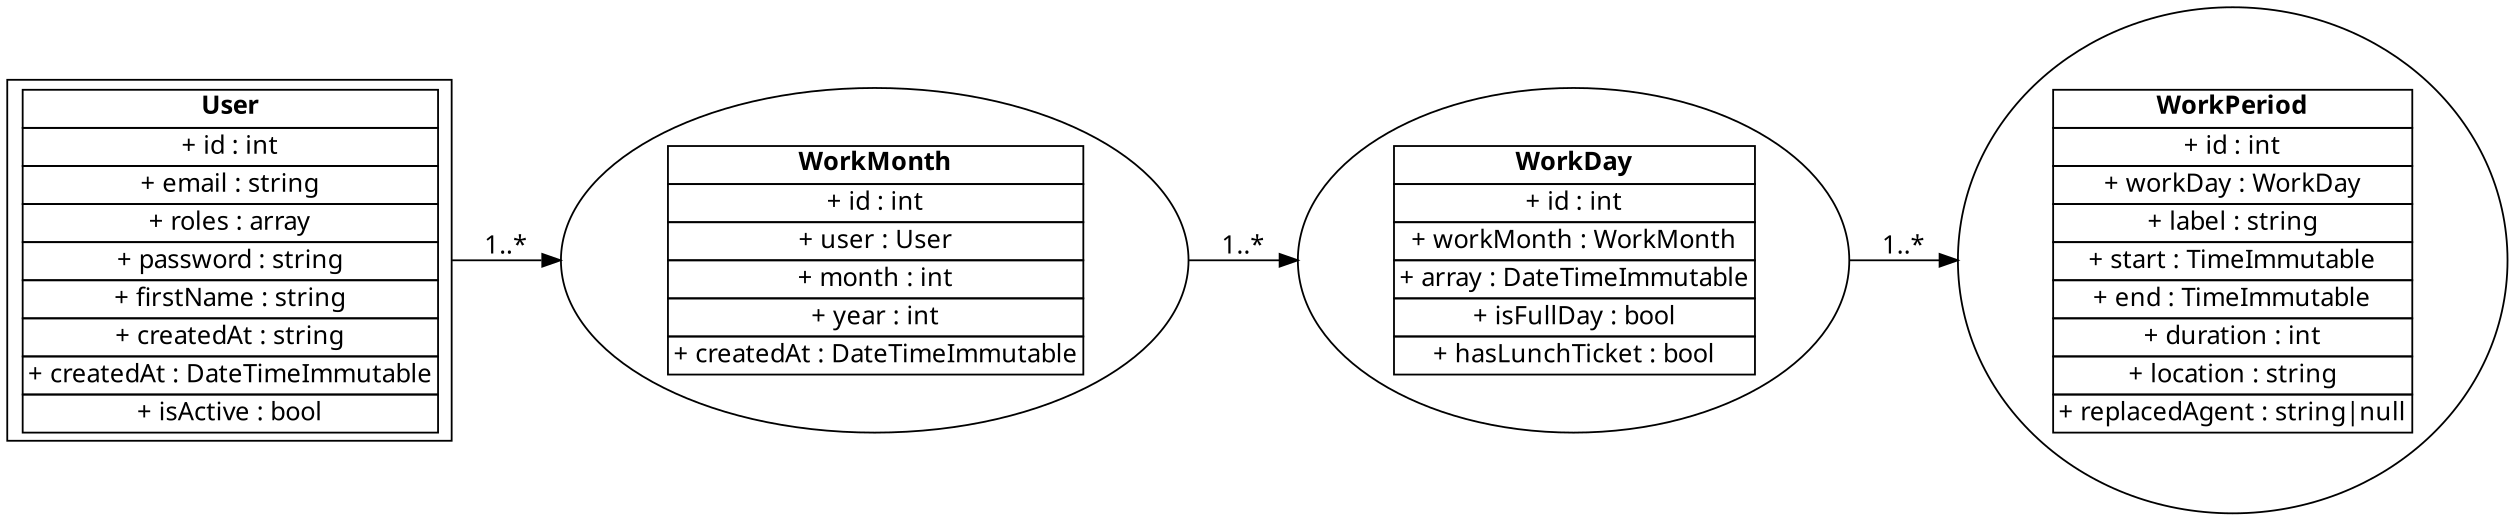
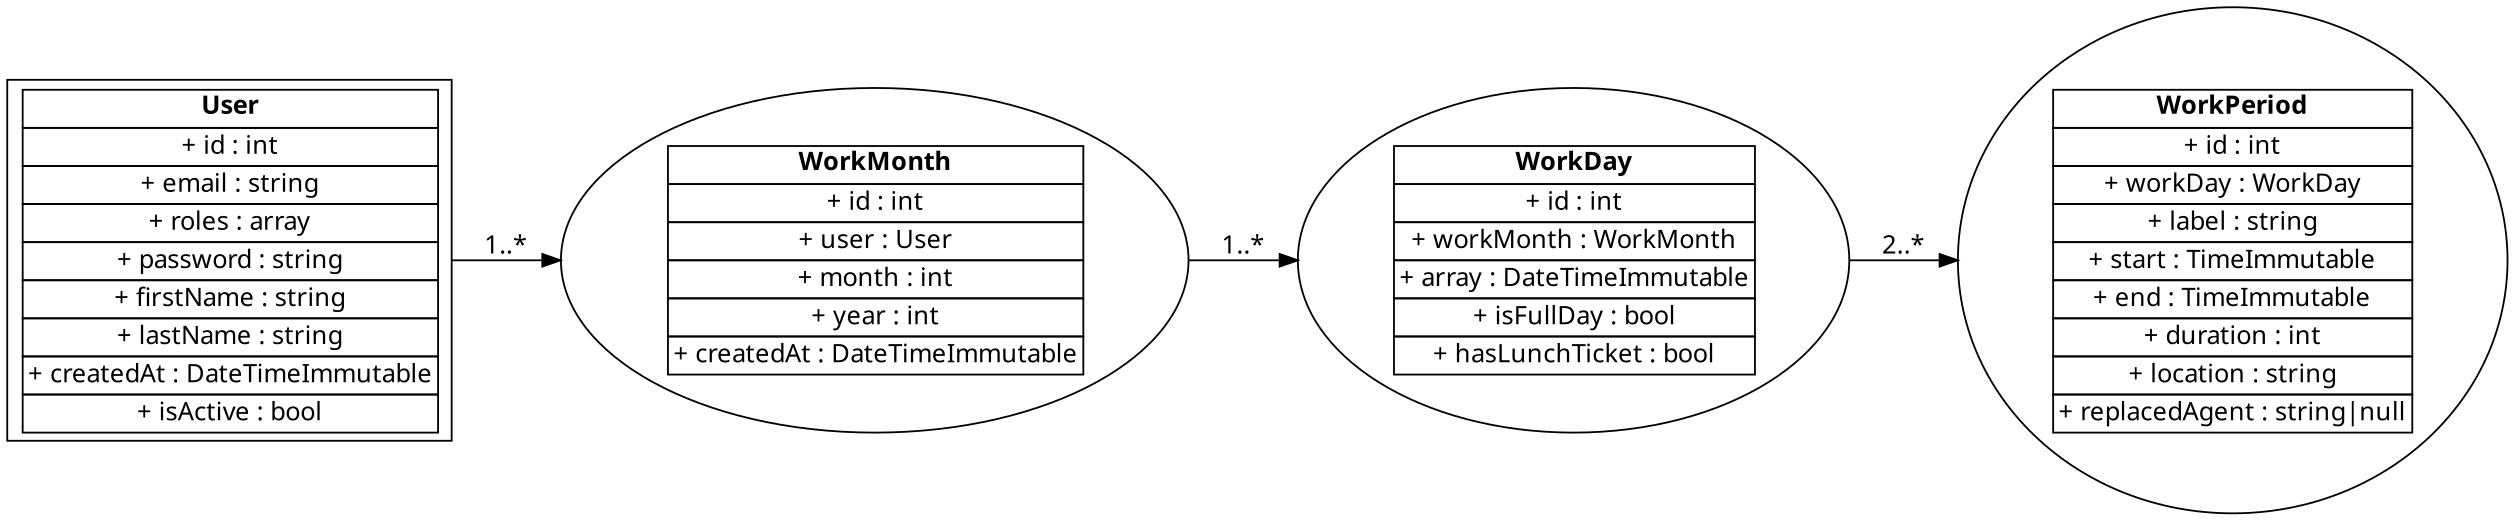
edge "WorkDay" -> "WorkPeriod": label "1..*" -> "2..*"
node "User": text "+ createdAt : string" -> "+ lastName : string"
